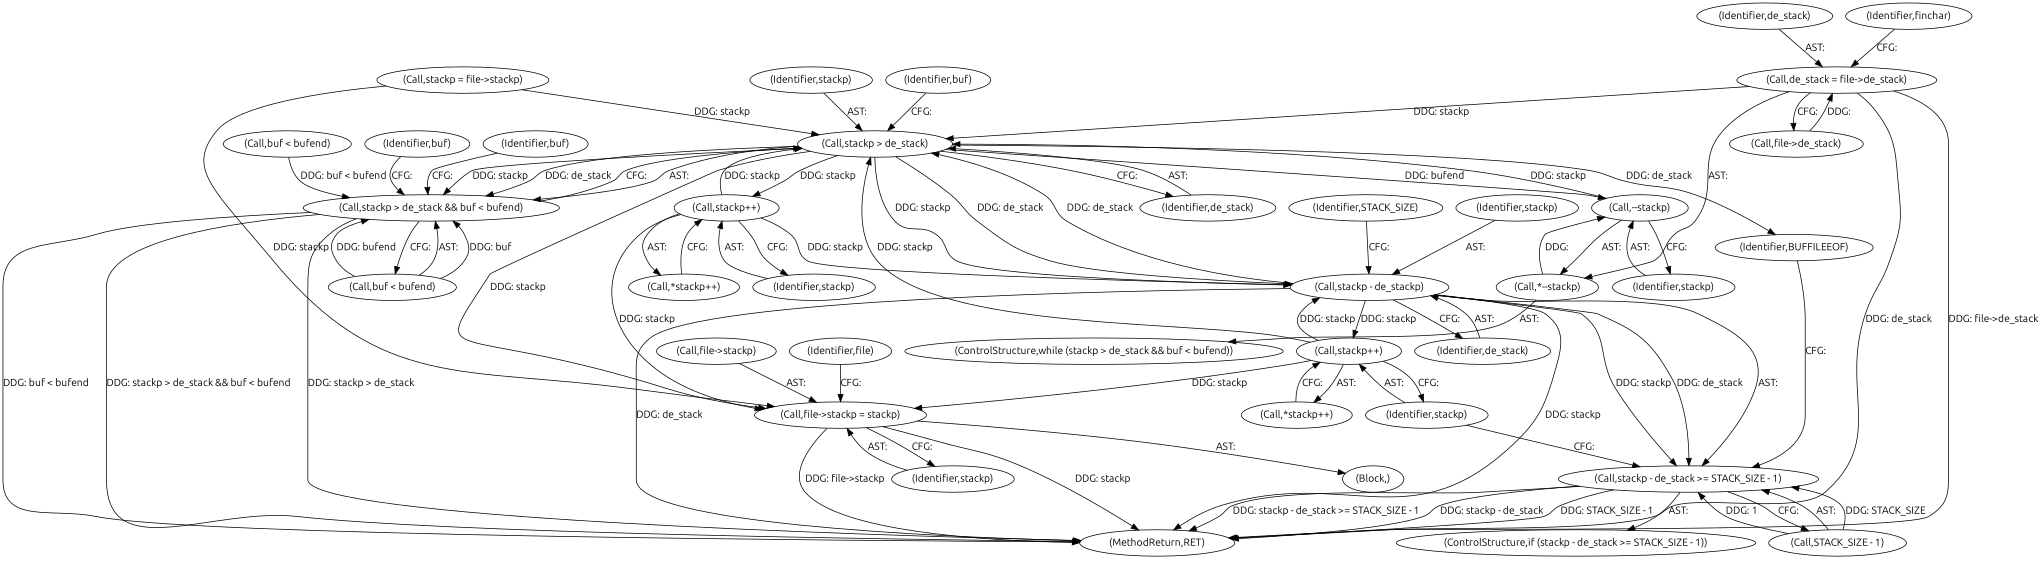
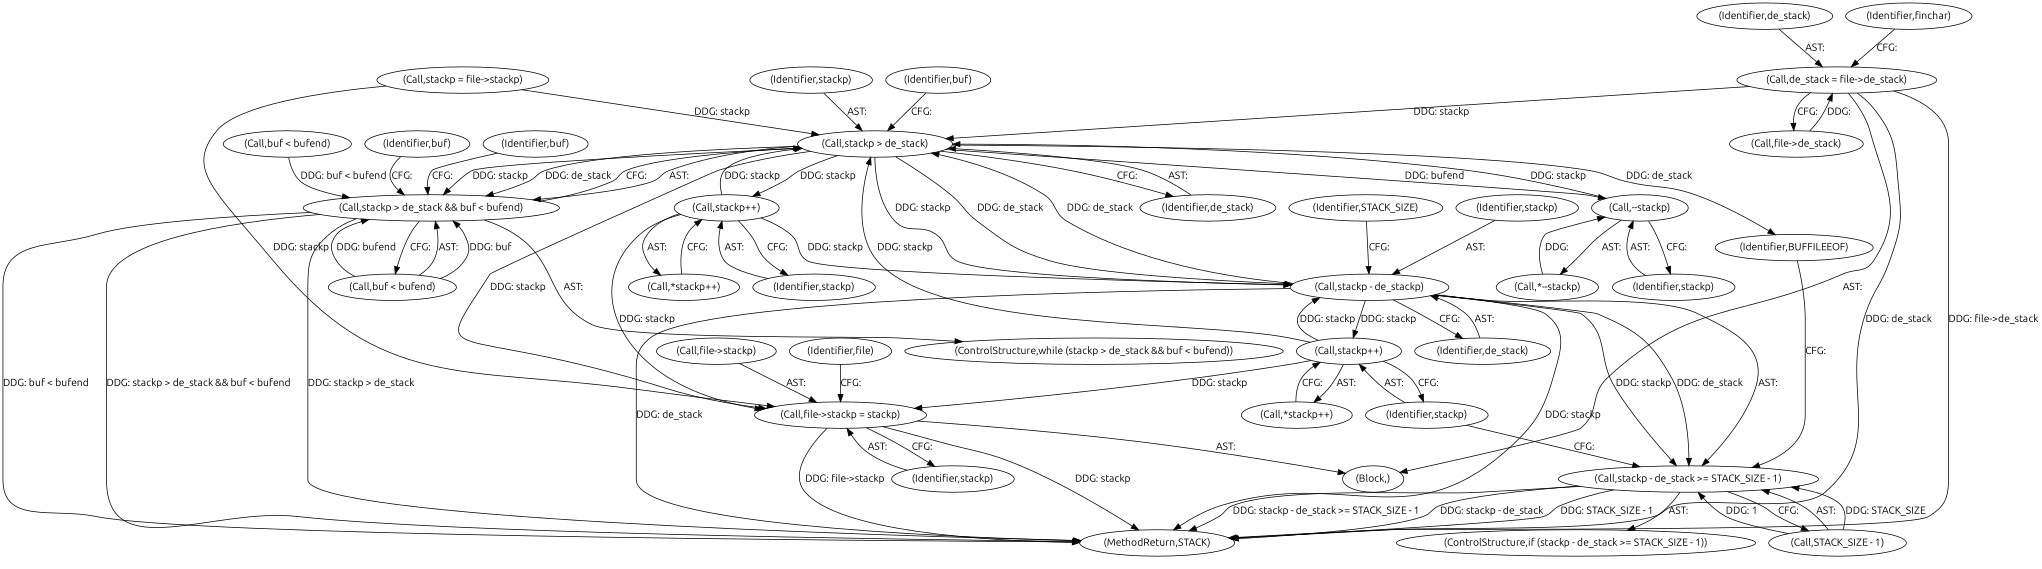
edge "(Call,de_stack = file->de_stack)" -> "(Call,*--stackp)": now "(Call,de_stack = file->de_stack)" -> "(Block,)"
edge "(Call,*--stackp)" -> "(ControlStructure,while (stackp > de_stack && buf < bufend))": now "(Call,stackp > de_stack && buf < bufend)" -> "(ControlStructure,while (stackp > de_stack && buf < bufend))"
node "(MethodReturn,RET)": label "(MethodReturn,RET)" -> "(MethodReturn,STACK)"
